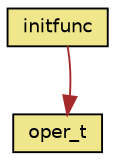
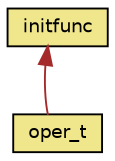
edge "initfunc" -> "oper_t": reversed
